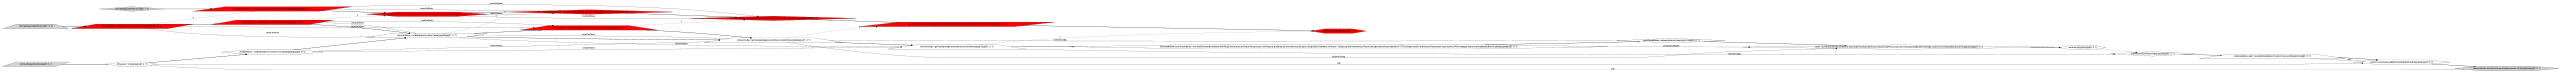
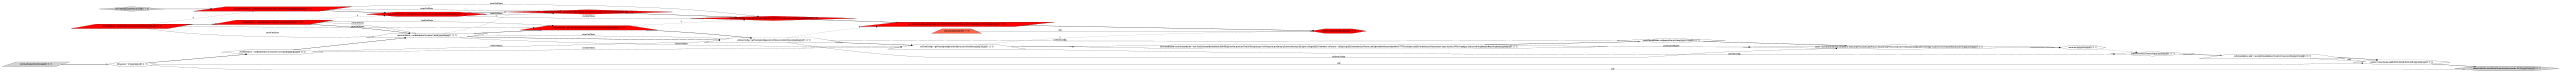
node "testValidEndpointIdentificationCN['1', '0', '0']": removed
node "Args args@@@2@@@['0', '1', '0']": added
